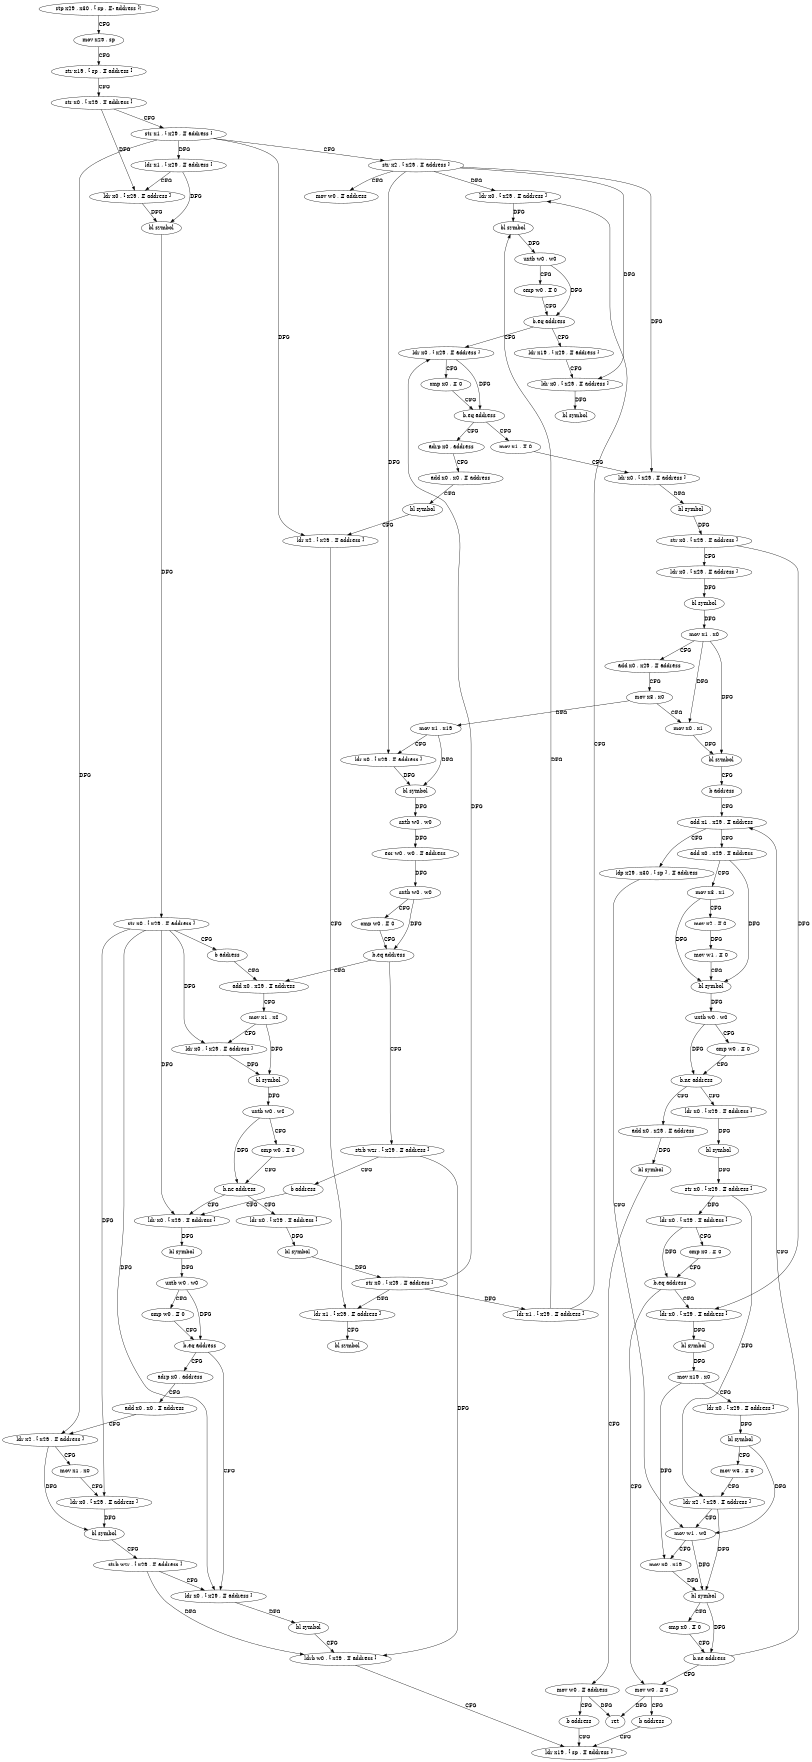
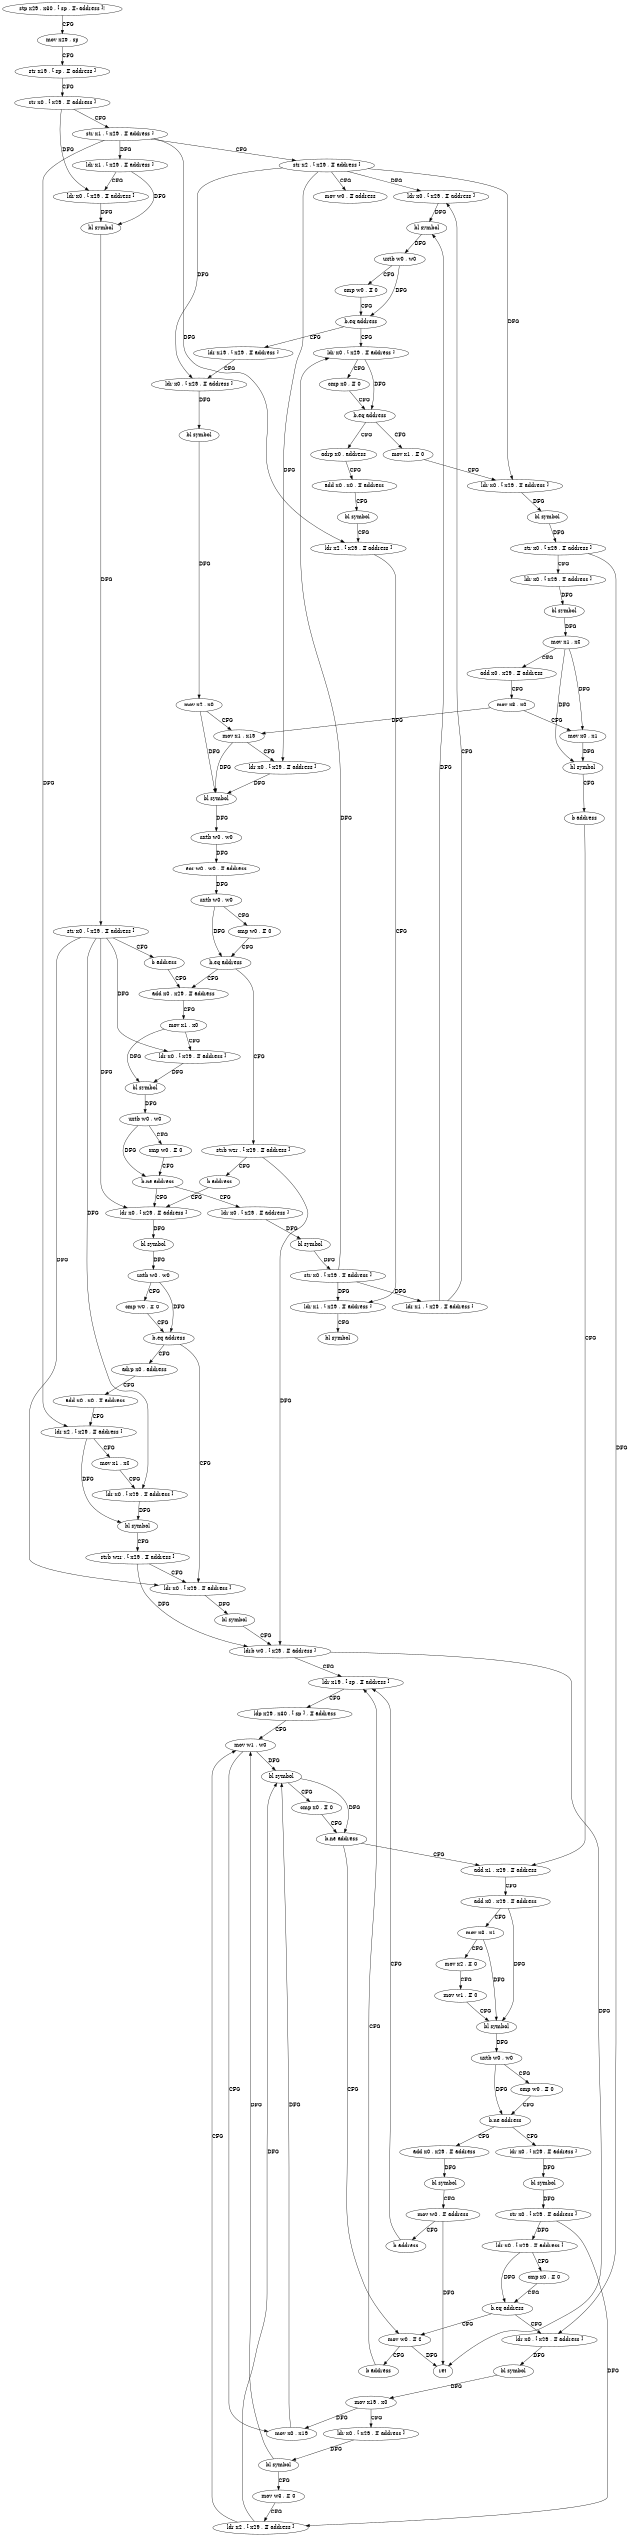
node "mov x2 , x0": added
edge "add x1 , x29 , # address" -> "ldp x29 , x30 , [ sp ] , # address": now "ldr x19 , [ sp , # address ]" -> "ldp x29 , x30 , [ sp ] , # address"
edge "mov x2 , # 0" -> "mov w1 , # 0": label "DFG" -> "CFG"
edge "ldrb w0 , [ x29 , # address ]" -> "ret": added, label "DFG"
